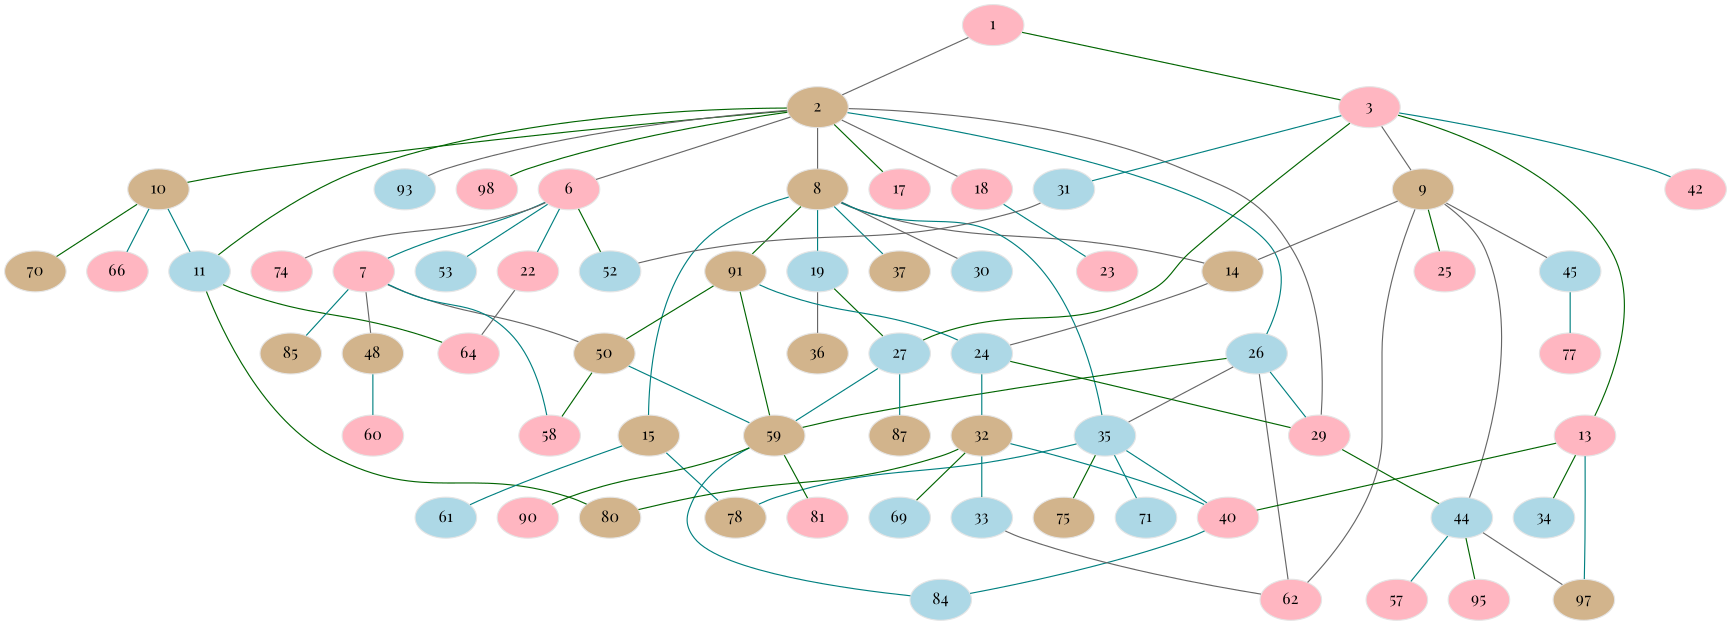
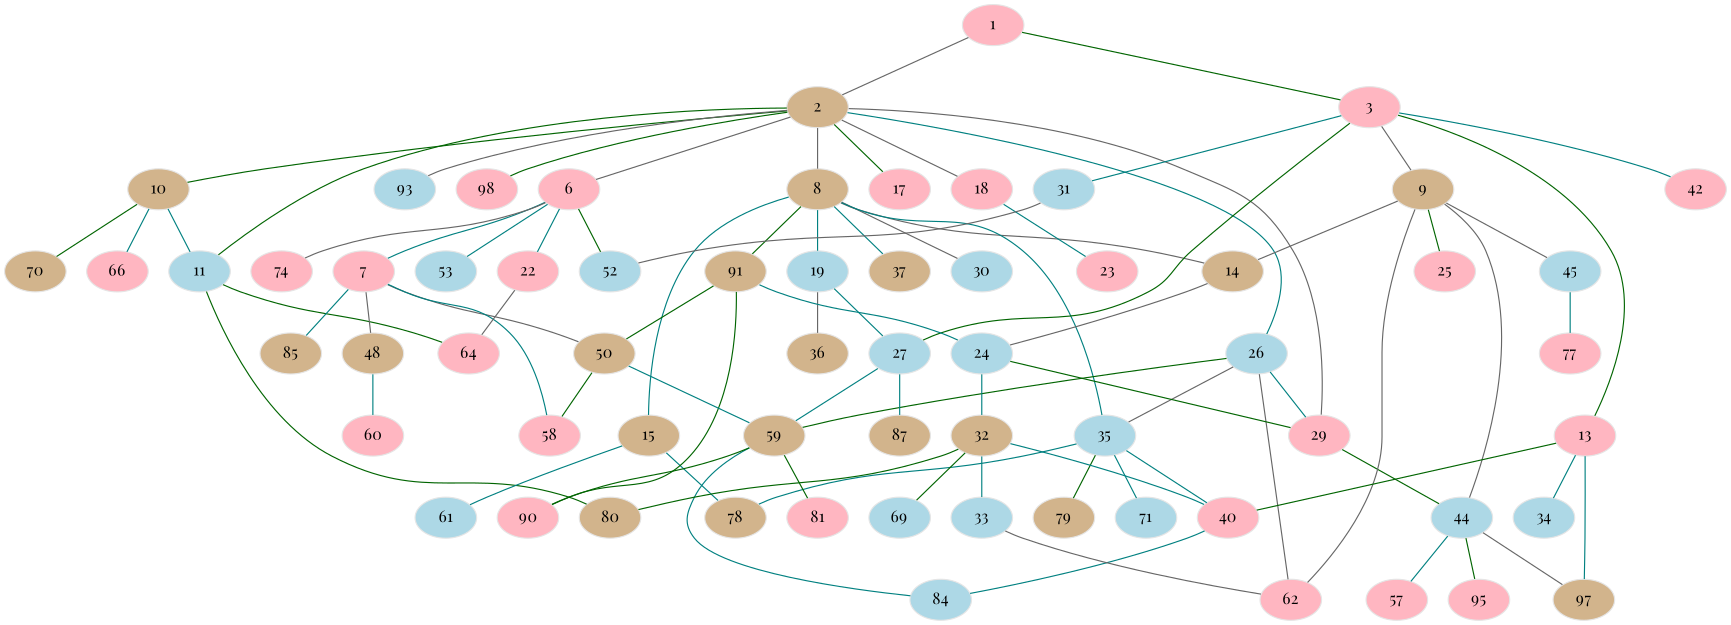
edge "19" -- "27": color darkgreen -> teal
edge "91" -- "59": now "91" -- "90"
edge "13" -- "34": color darkgreen -> teal
node "75": label "75" -> "79"
